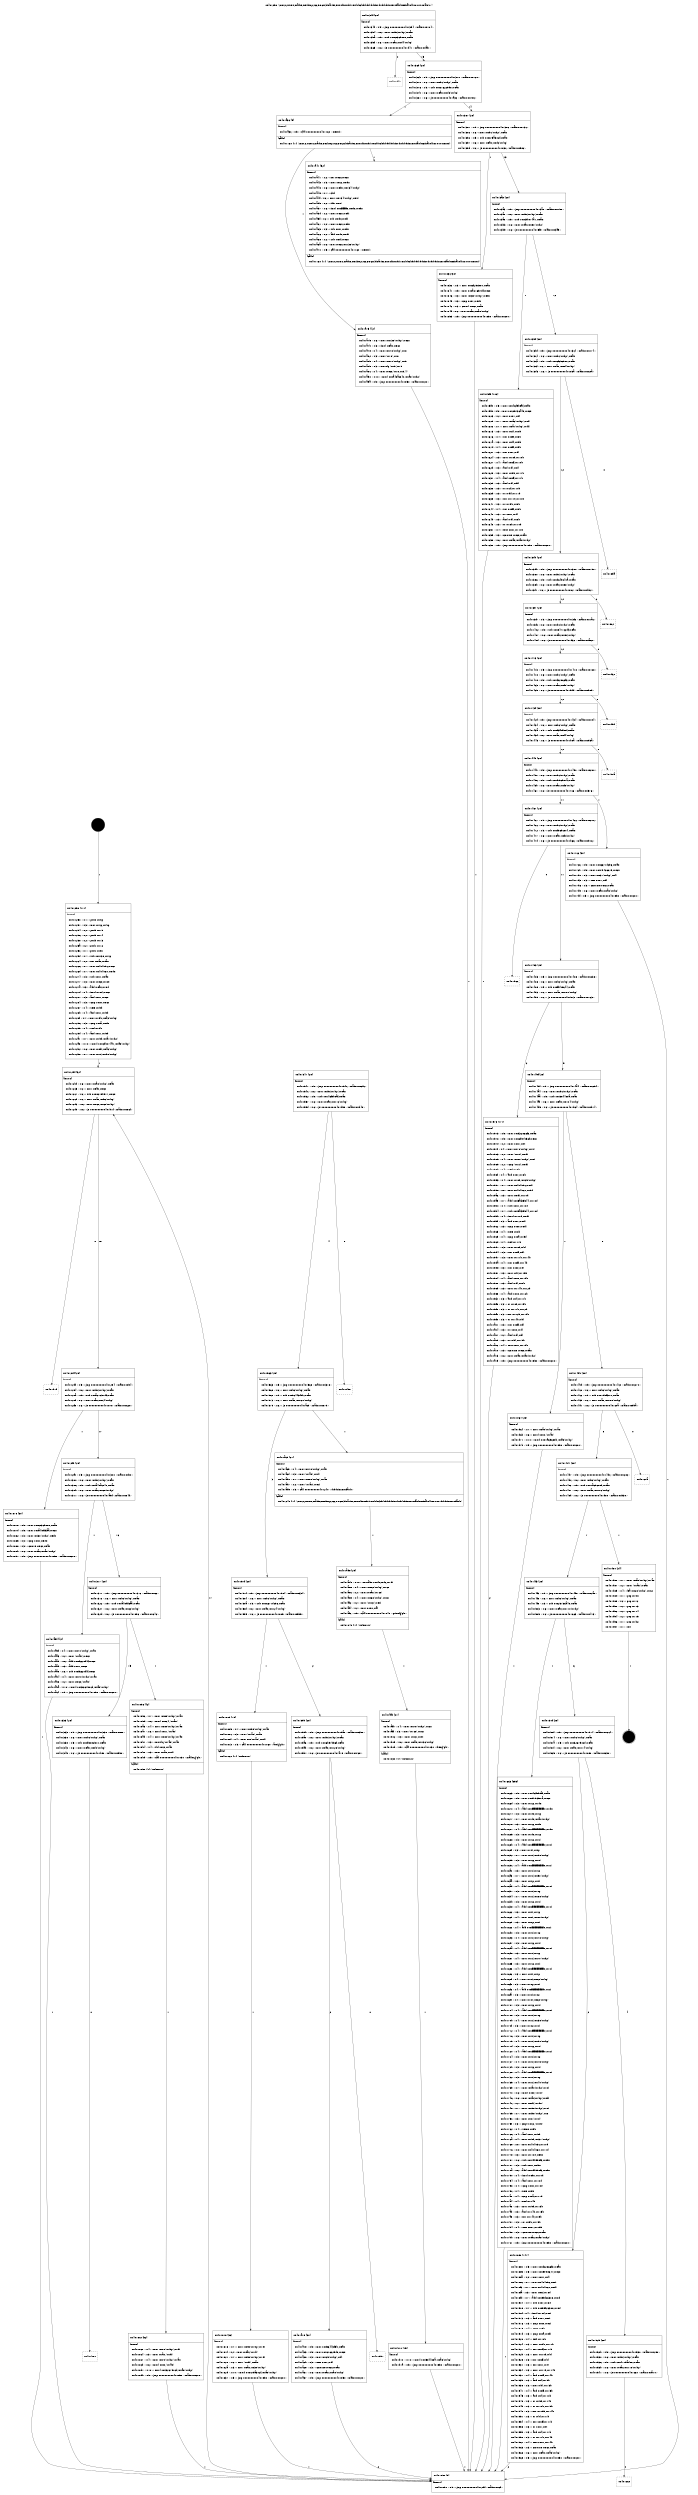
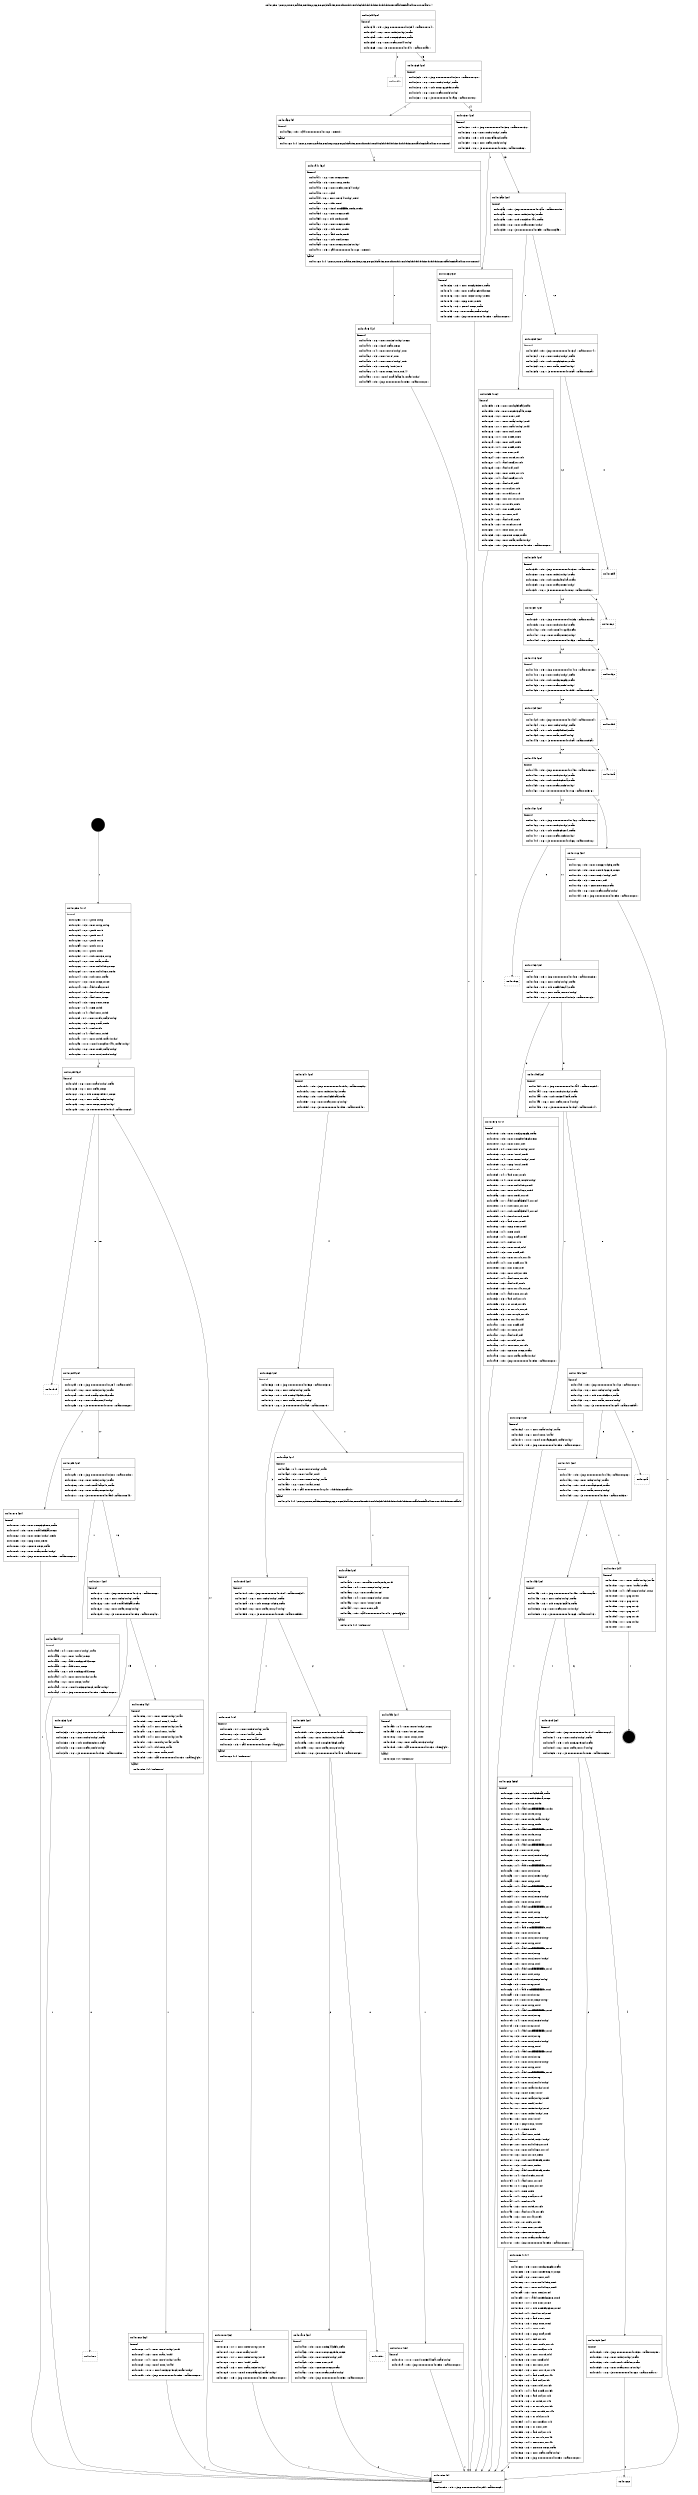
edge "0x401a3c [5]" -> "0x401a75 [42]": now "0x401a41 [52]" -> "0x401a75 [42]"
node "0x401d98": removed
